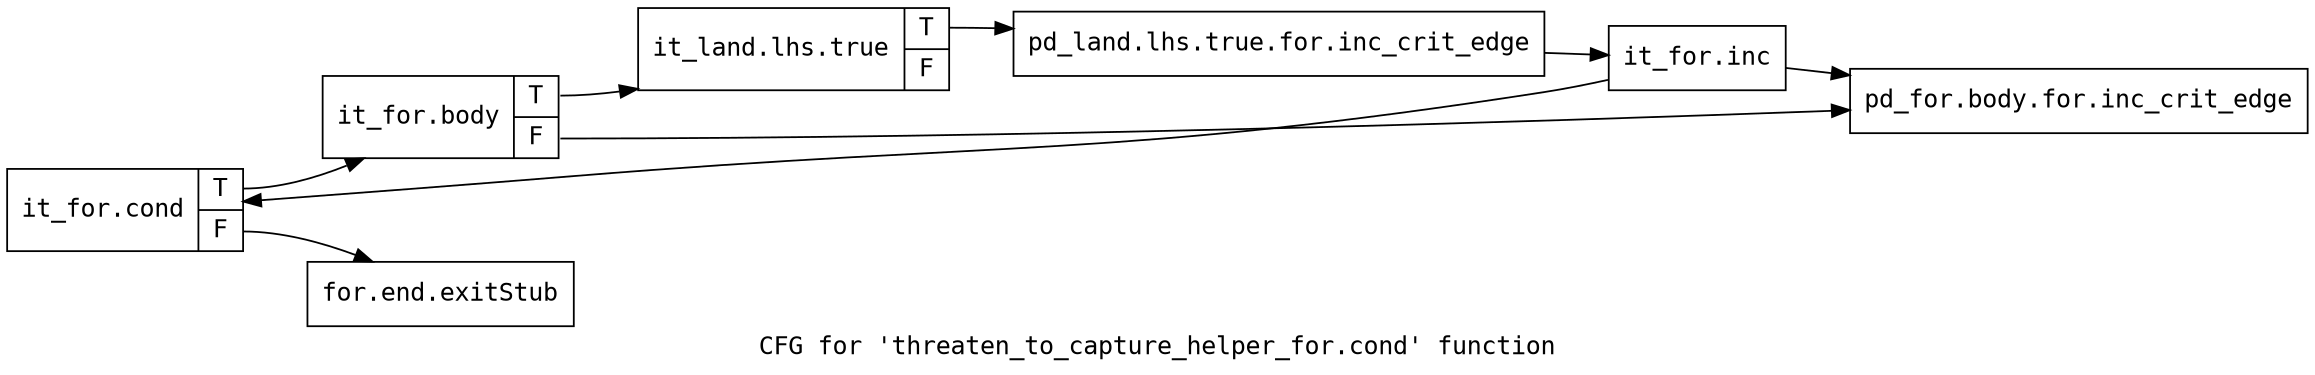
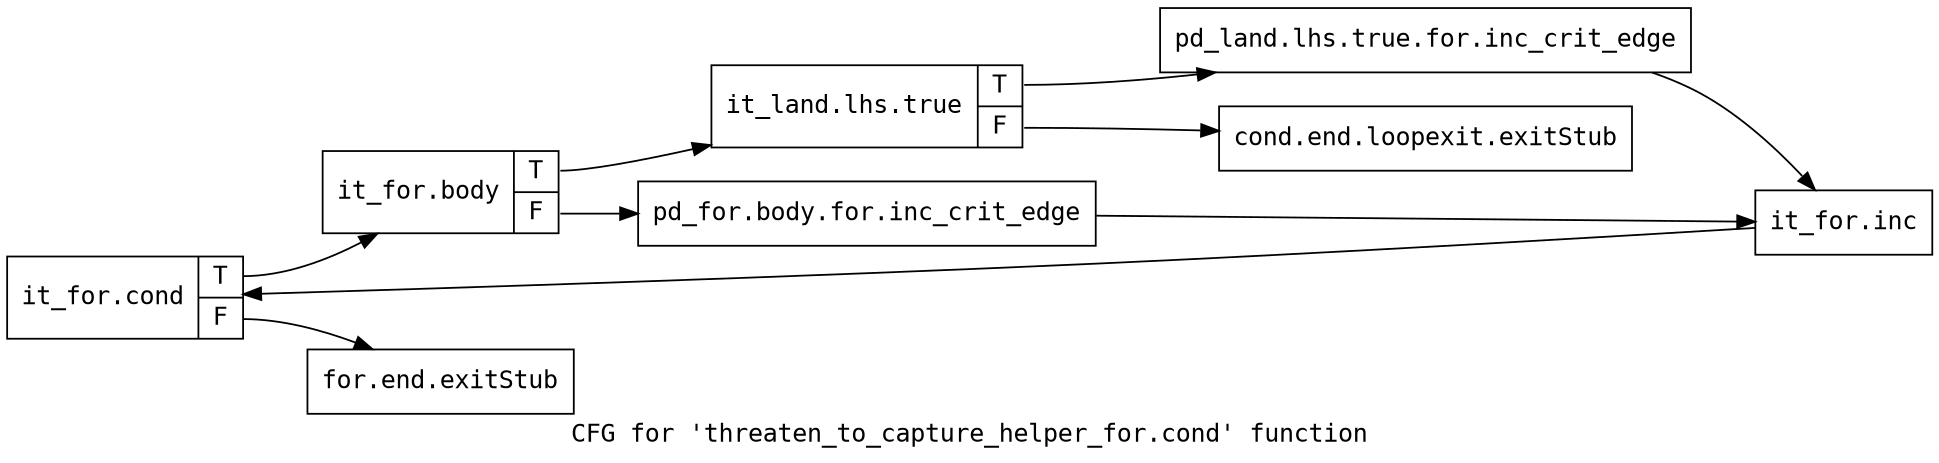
edge "it_for.inc" -> "pd_for.body.for.inc_crit_edge": reversed
node "cond.end.loopexit.exitStub": added
